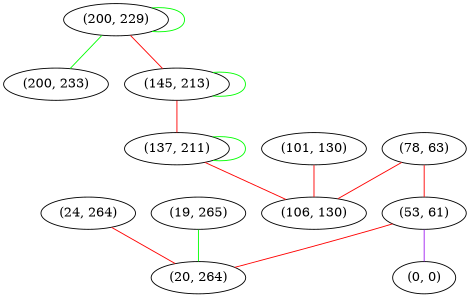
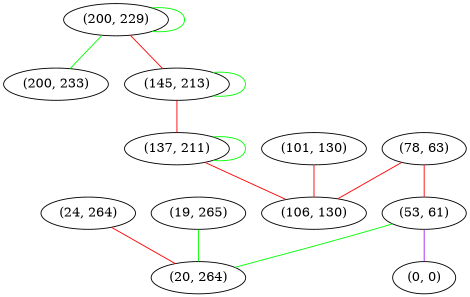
edge "(53, 61)" -- "(20, 264)": color red -> green
